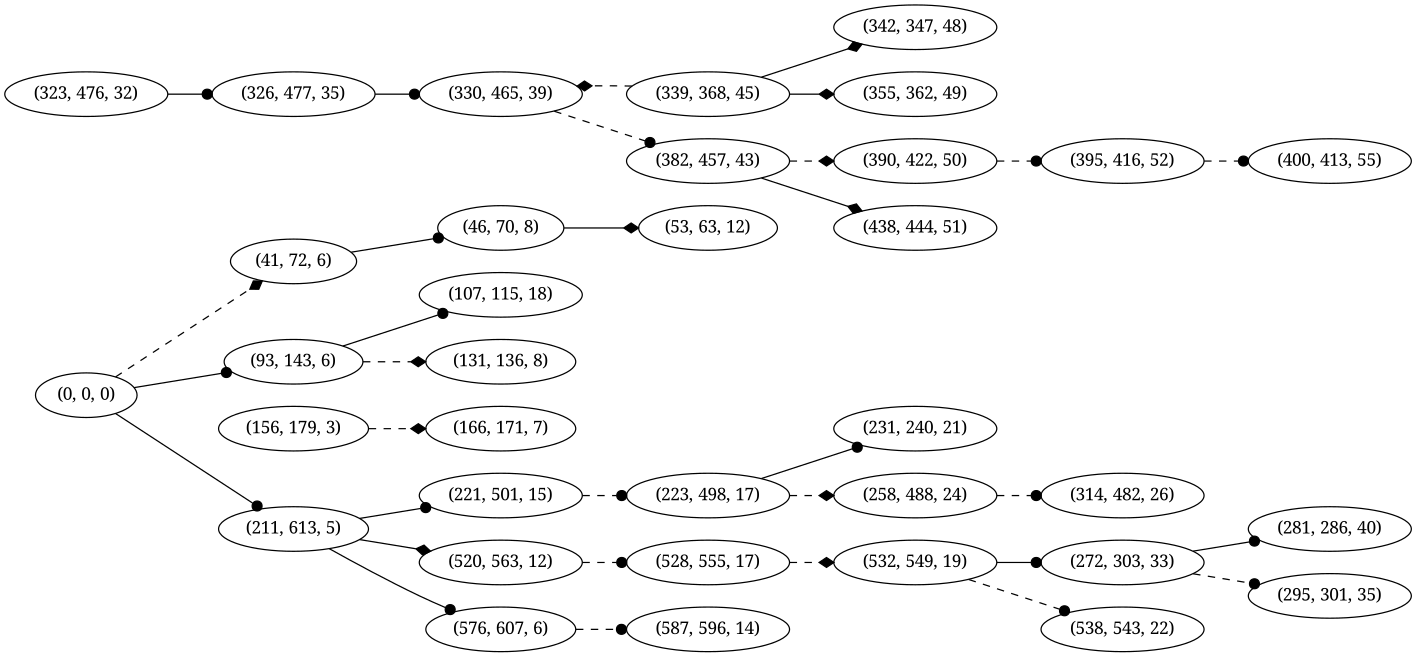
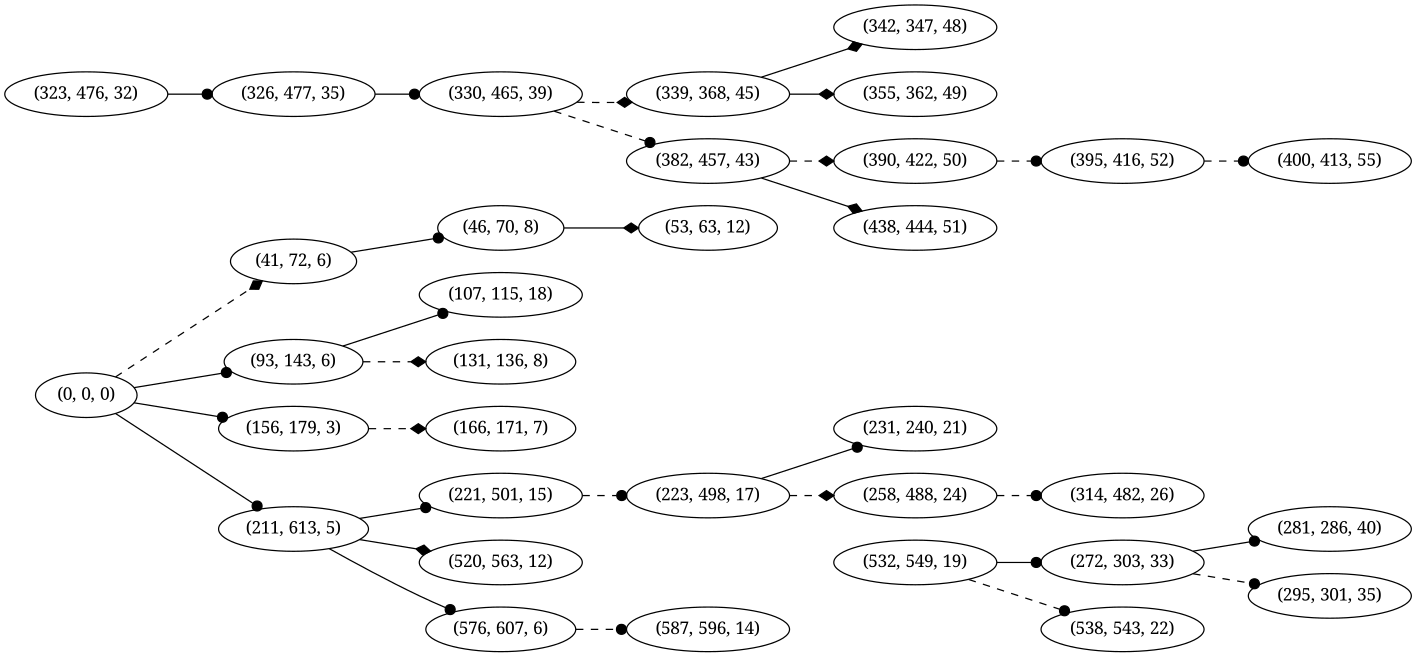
edge "(339, 368, 45)" -> "(330, 465, 39)": reversed
edge "(0, 0, 0)" -> "(156, 179, 3)": added
node "(528, 555, 17)": removed
